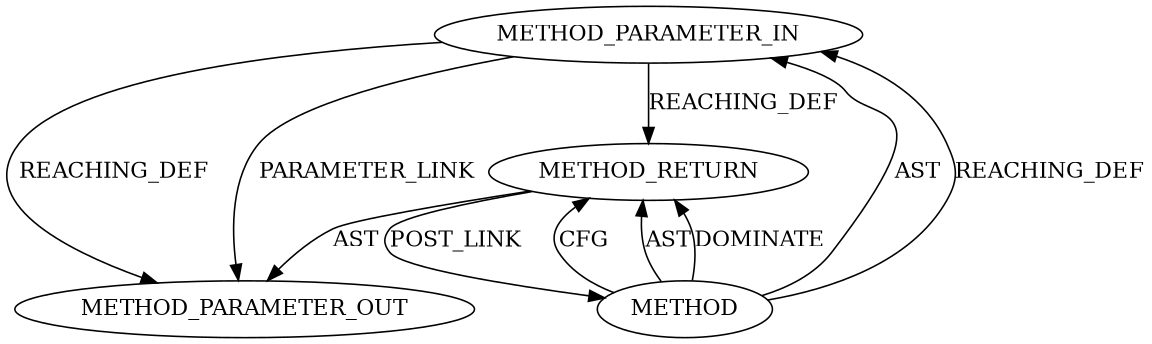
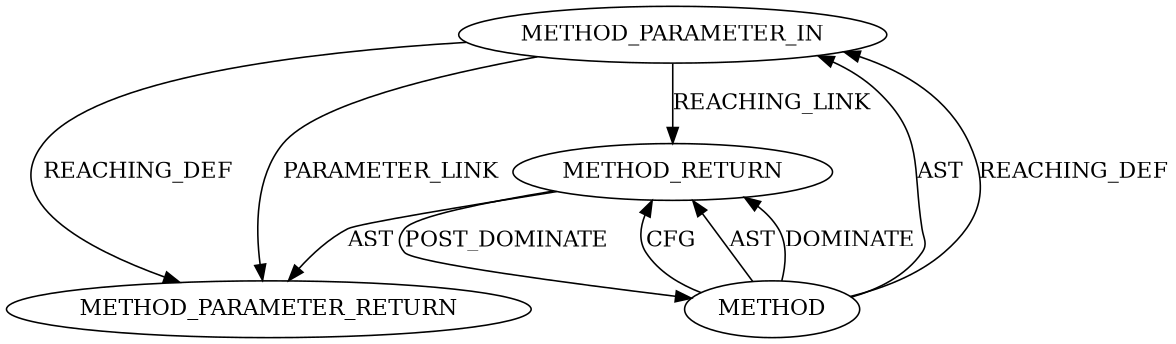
edge "METHOD_PARAMETER_IN" -> "METHOD_RETURN": label "REACHING_DEF" -> "REACHING_LINK"
edge "METHOD_RETURN" -> "METHOD": label "POST_LINK" -> "POST_DOMINATE"
node "METHOD_PARAMETER_OUT": label "METHOD_PARAMETER_OUT" -> "METHOD_PARAMETER_RETURN"
